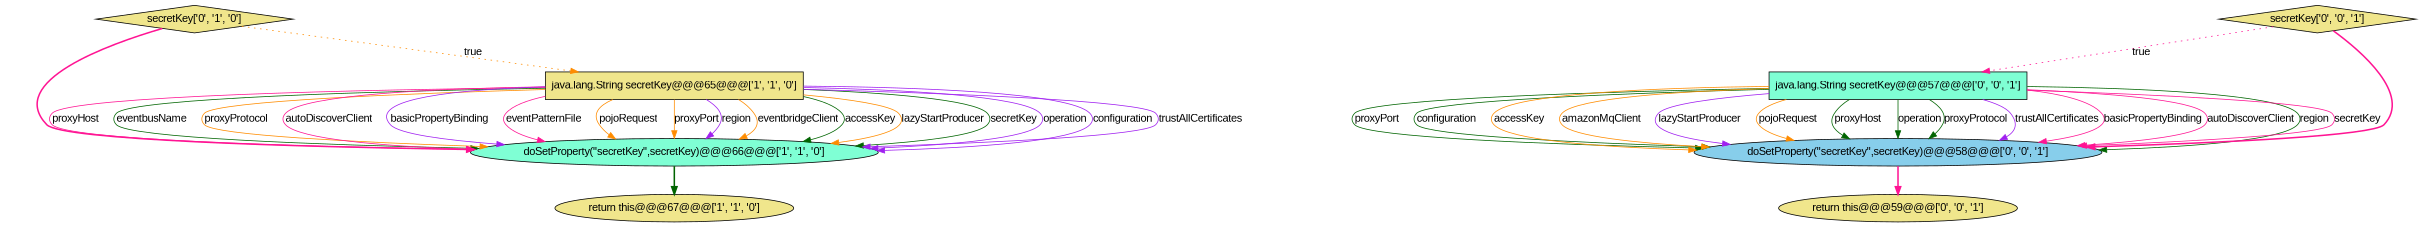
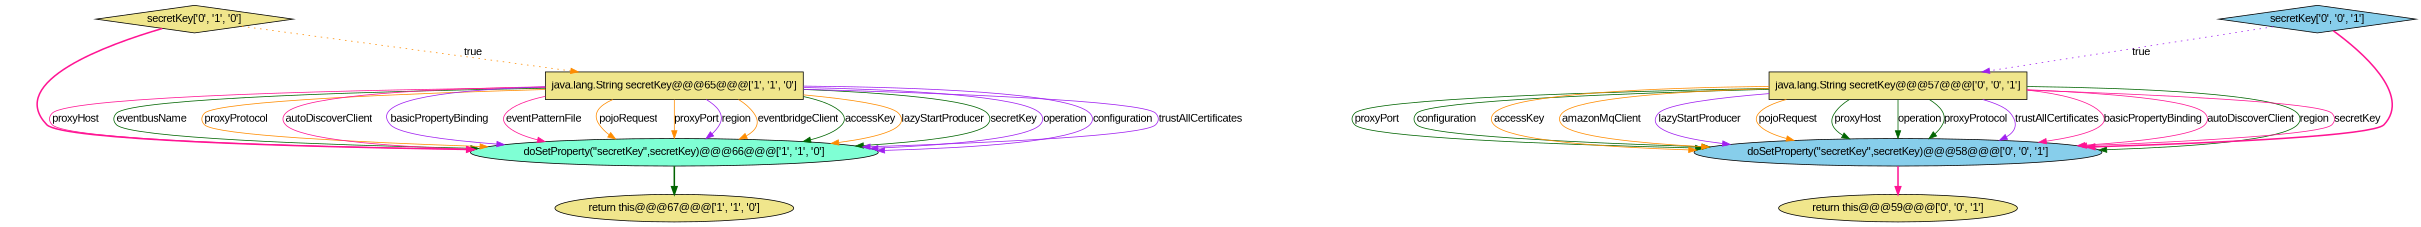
node "secretKey['0', '0', '1']": fillcolor khaki -> skyblue
edge "secretKey['0', '0', '1']" -> "java.lang.String secretKey@@@57@@@['0', '0', '1']": color deeppink -> purple
node "java.lang.String secretKey@@@57@@@['0', '0', '1']": fillcolor aquamarine -> khaki
